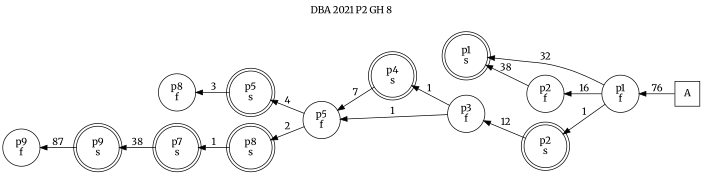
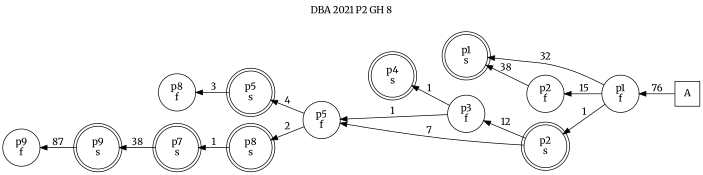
edge "p1 f" -> "p2 f": label "16" -> "15"
edge "p4 s" -> "p5 f": now "p2 s" -> "p5 f"
